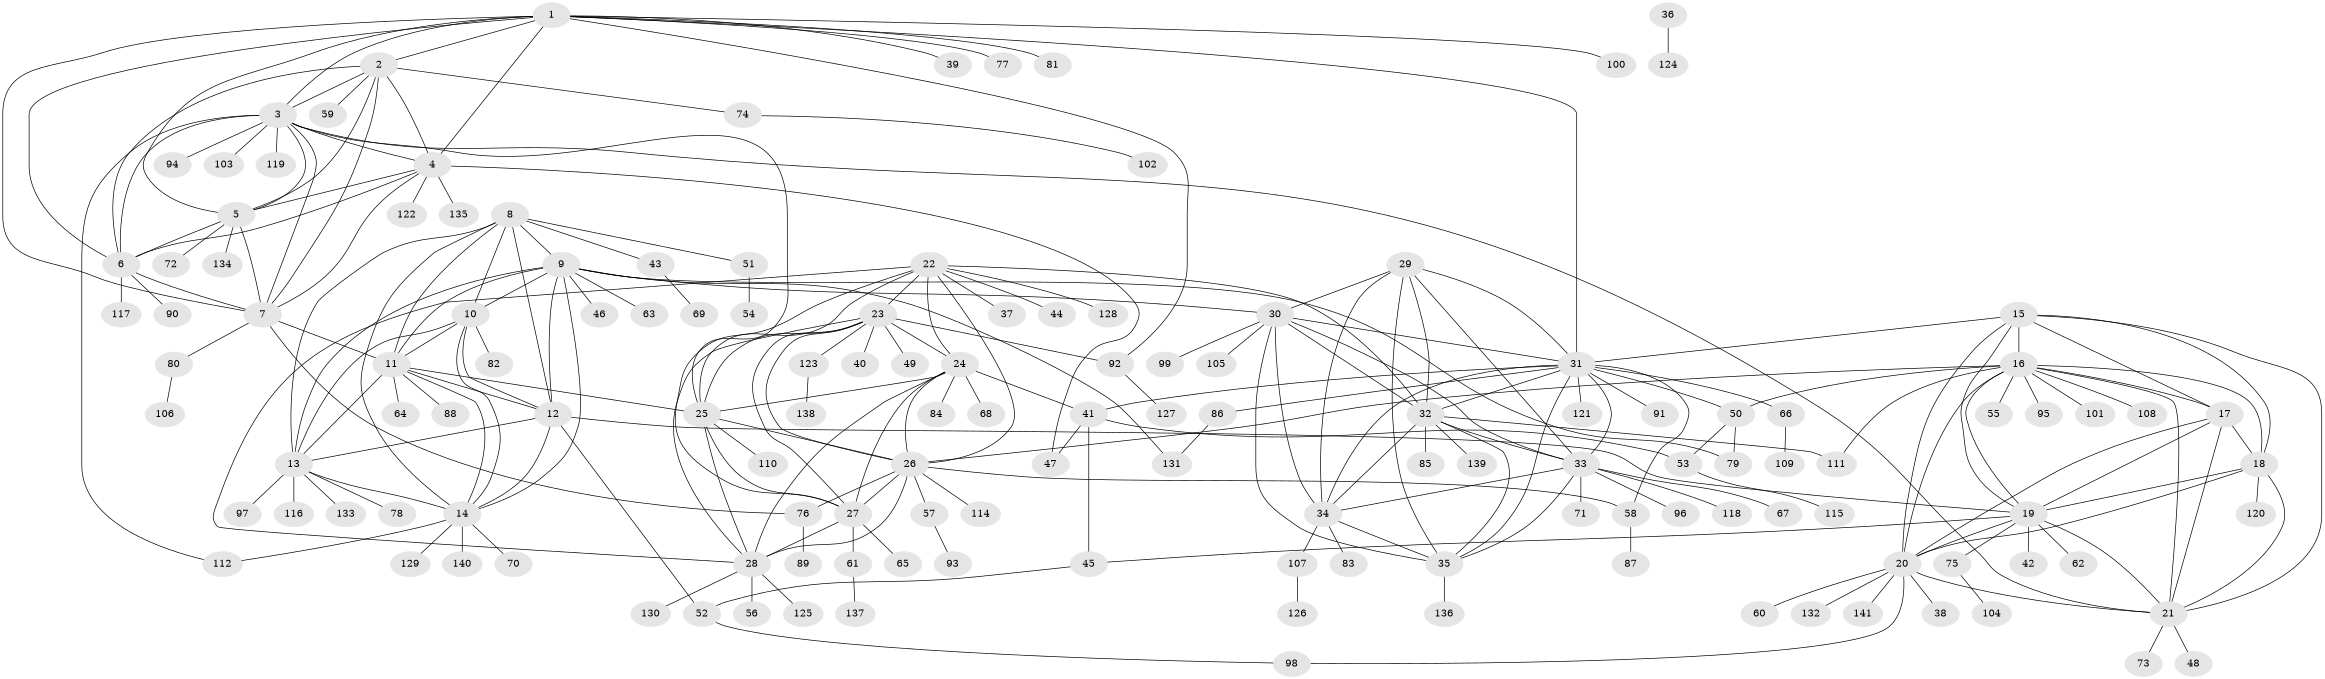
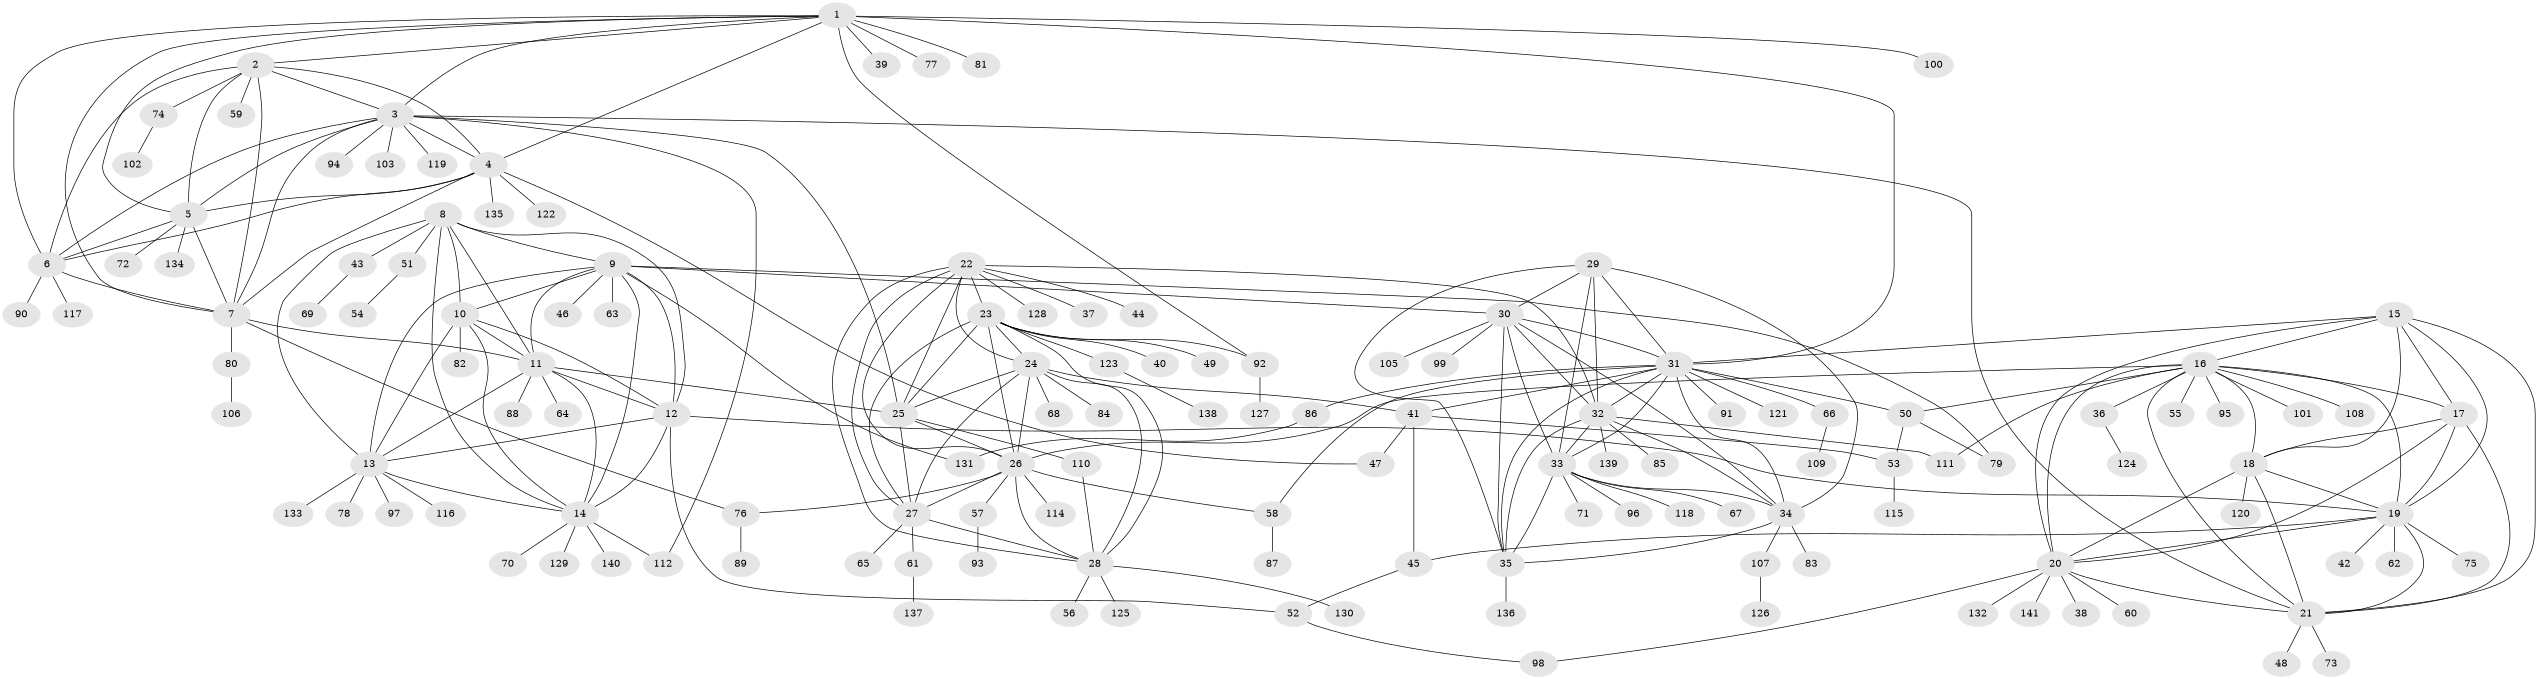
edge "16" -- "36": added
edge "25" -- "28": now "110" -- "28"
node "104": removed
